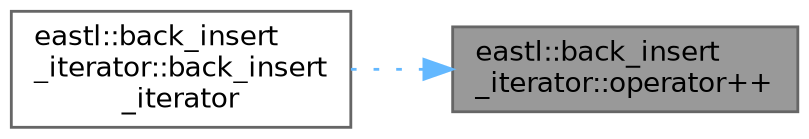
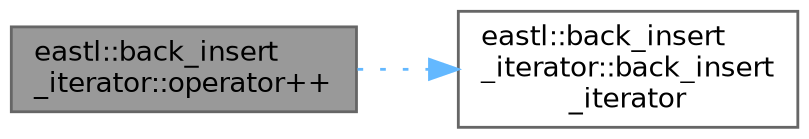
edge "eastl::back_insert _iterator::back_insert _iterator" -> "eastl::back_insert _iterator::operator++": reversed
